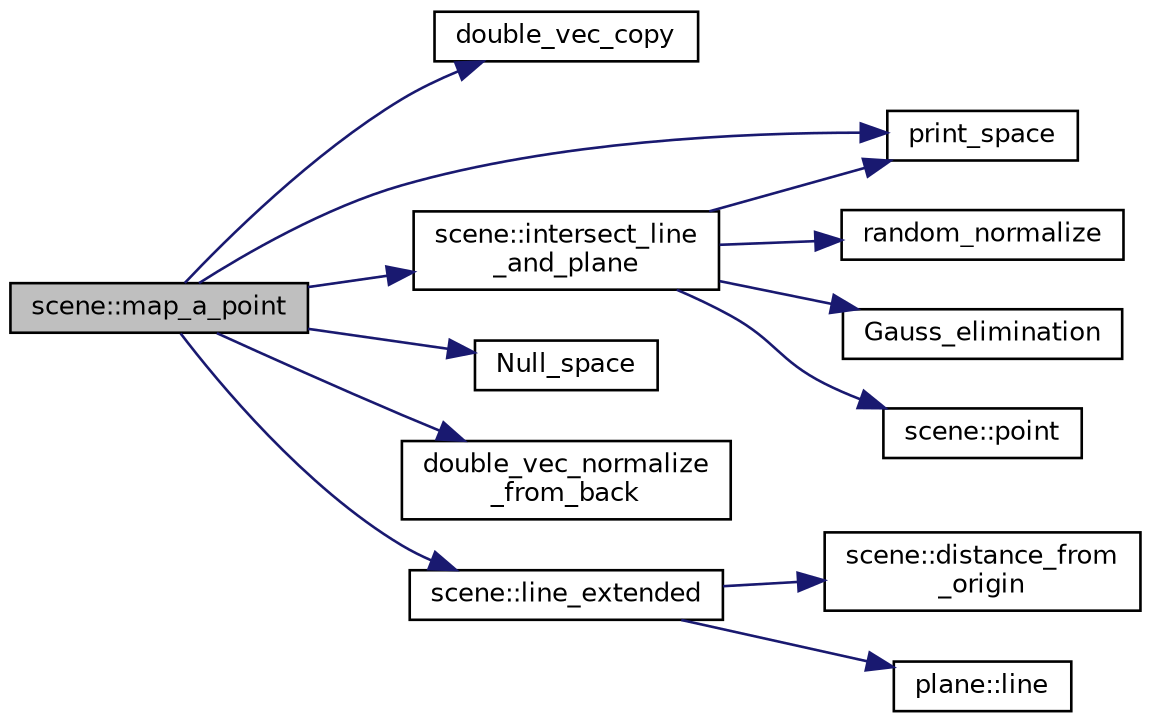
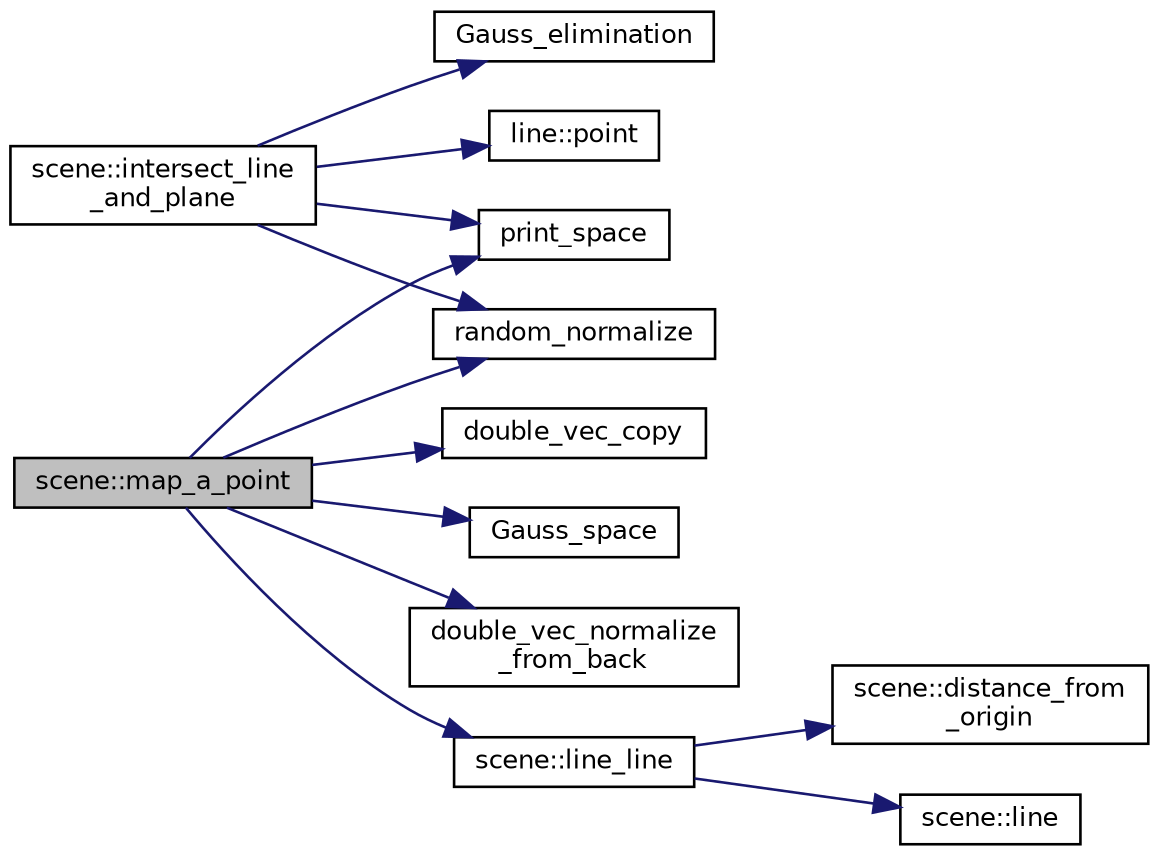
edge "scene::map_a_point" -> "scene::intersect_line _and_plane": now "scene::map_a_point" -> "random_normalize"
node "Null_space": label "Null_space" -> "Gauss_space"
node "scene::point": label "scene::point" -> "line::point"
node "scene::line_extended": label "scene::line_extended" -> "scene::line_line"
node "plane::line": label "plane::line" -> "scene::line"
